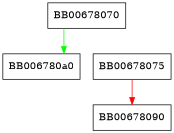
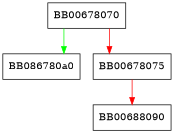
edge "BB00678070" -> "BB00678075": added
node "BB006780a0": label "BB006780a0" -> "BB086780a0"
node "BB00678090": label "BB00678090" -> "BB00688090"
